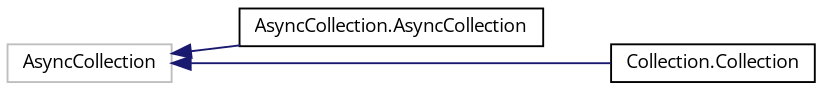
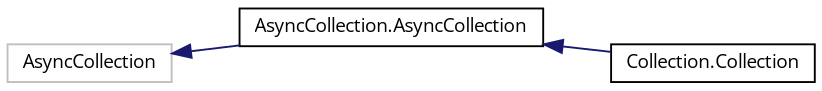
edge "Collection.Collection" -> "AsyncCollection": now "Collection.Collection" -> "AsyncCollection.AsyncCollection"
